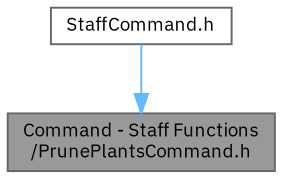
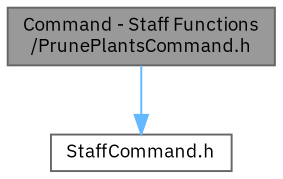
edge "StaffCommand.h" -> "Command - Staff Functions /PrunePlantsCommand.h": reversed
